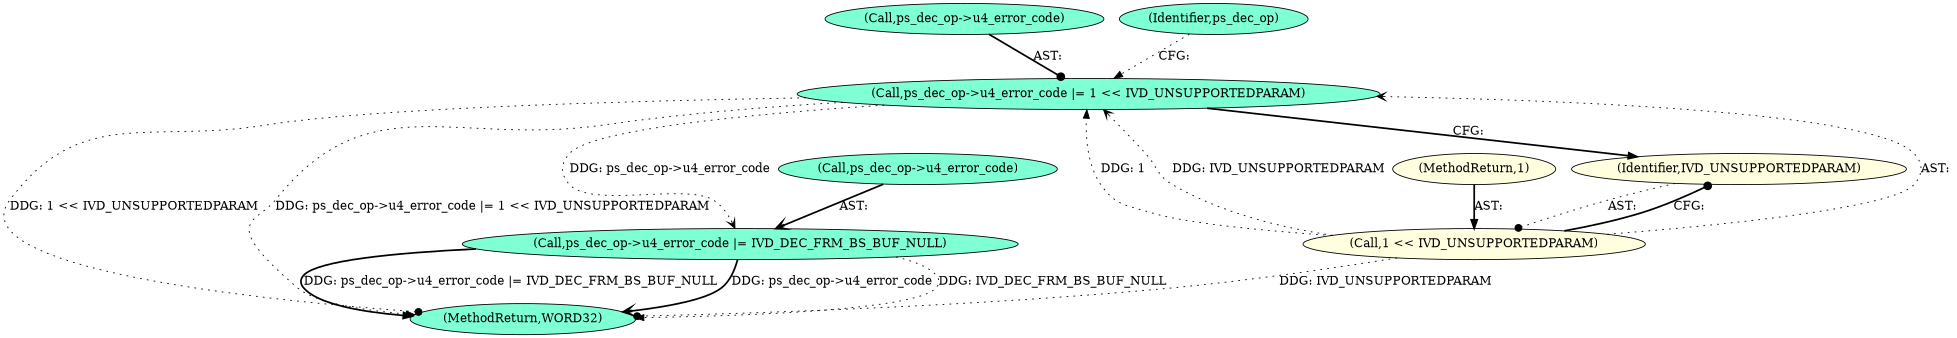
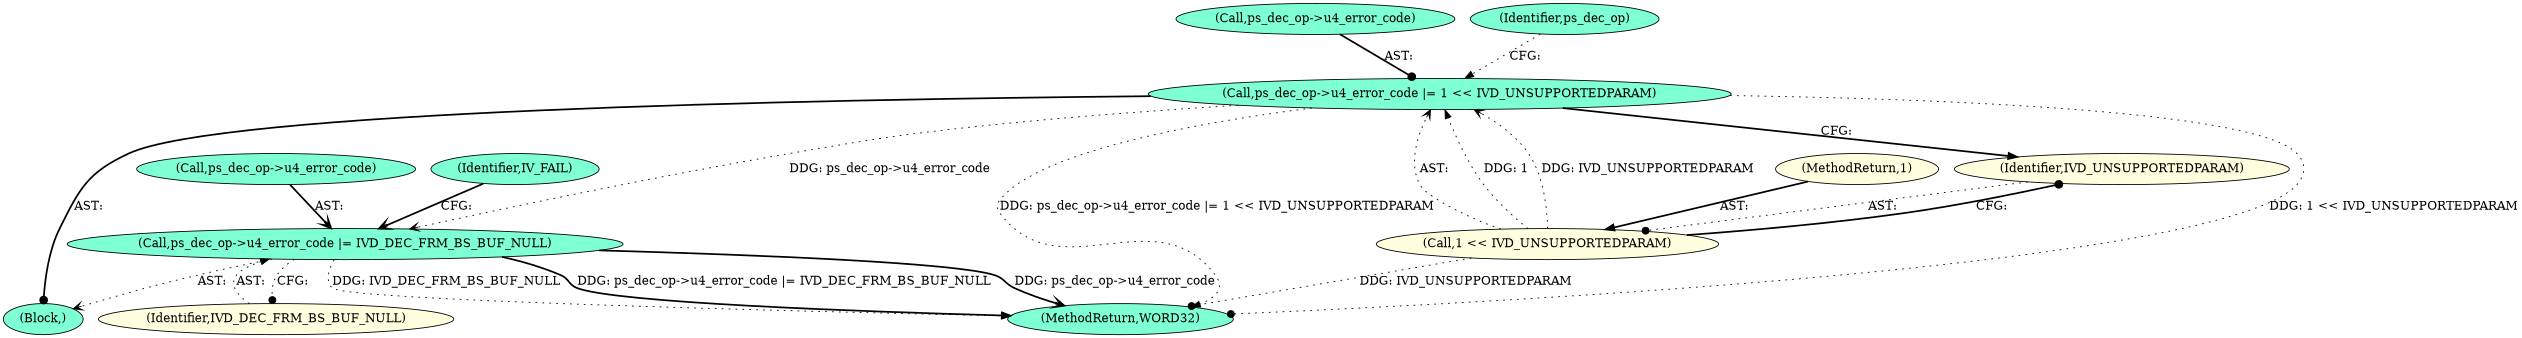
node "(Identifier,IV_FAIL)": added
node "(Block,)": added
node "(Identifier,IVD_DEC_FRM_BS_BUF_NULL)": added
